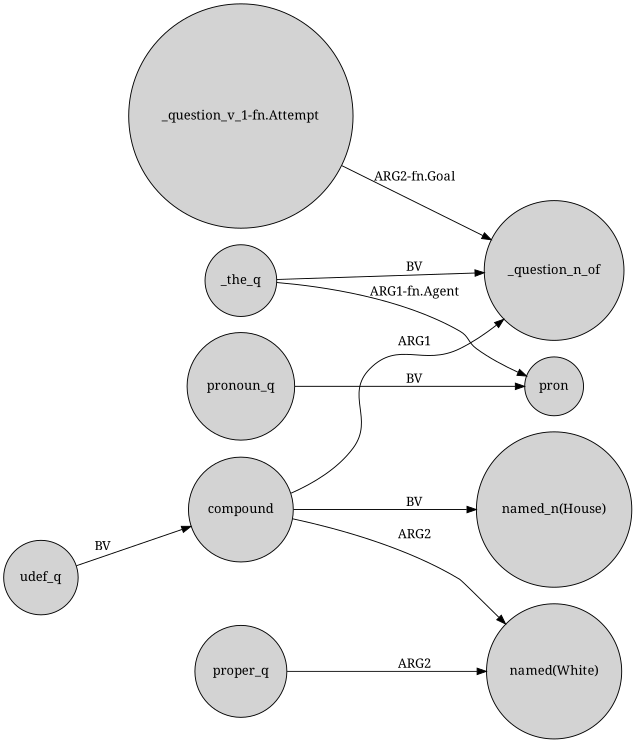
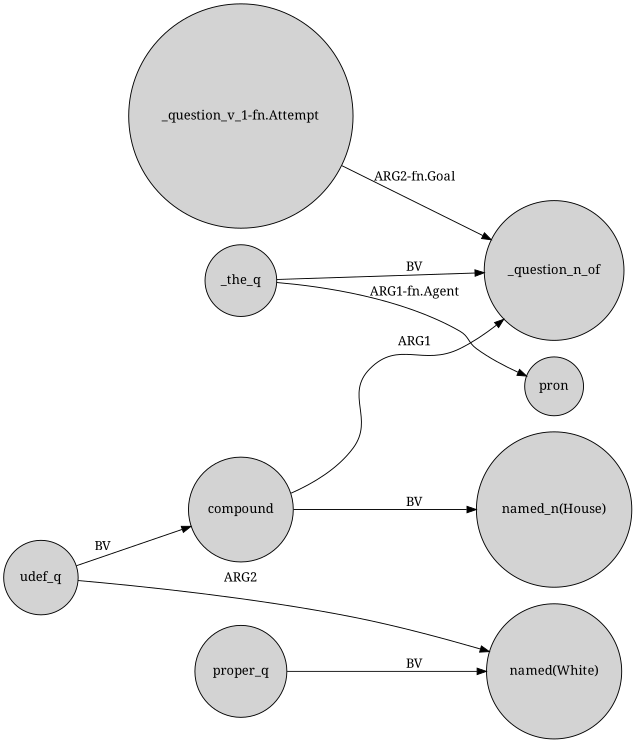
node "pronoun_q": removed
edge "compound" -> "named(White)": now "udef_q" -> "named(White)"
edge "proper_q" -> "named(White)": label "ARG2" -> "BV"
